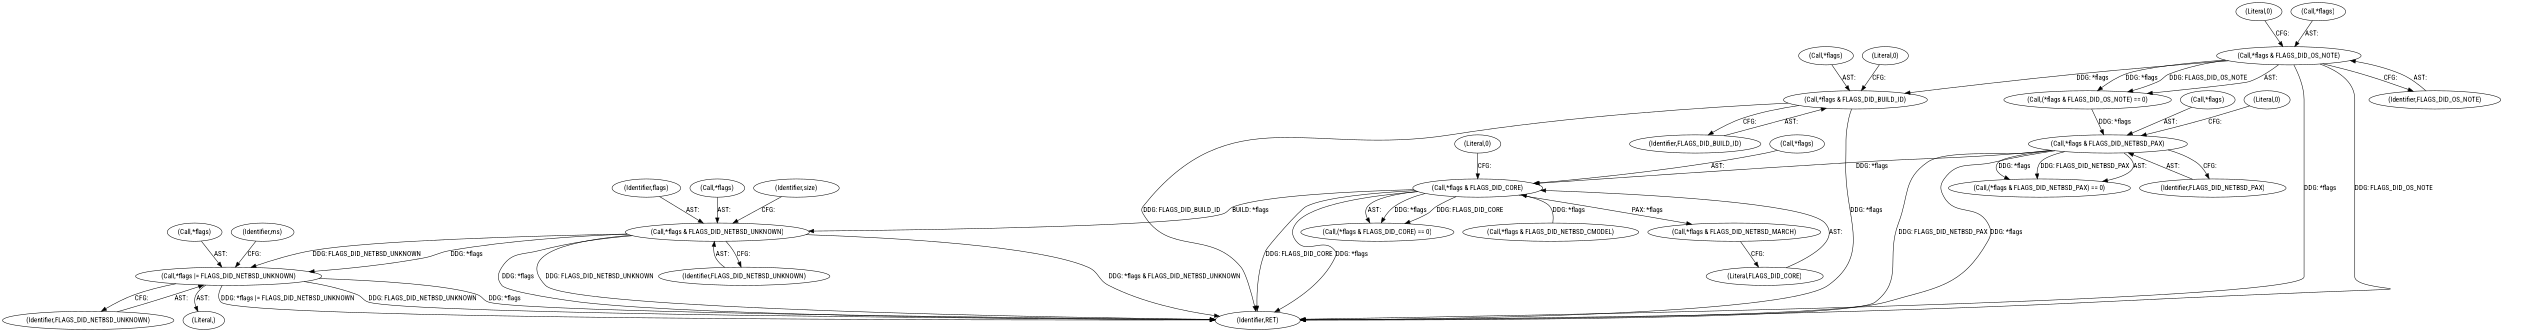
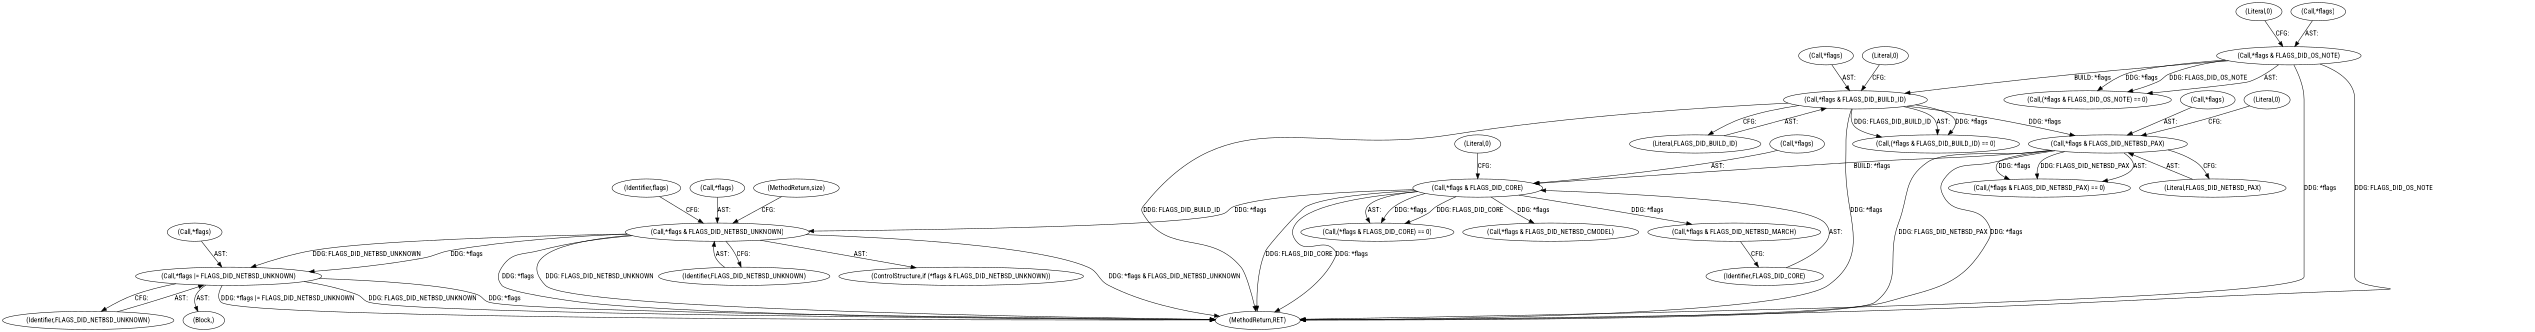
edge "(Call,*flags & FLAGS_DID_OS_NOTE)" -> "(Call,*flags & FLAGS_DID_BUILD_ID)": label "DDG: *flags" -> "BUILD: *flags"
node "(Identifier,FLAGS_DID_OS_NOTE)": removed
edge "(Call,(*flags & FLAGS_DID_OS_NOTE) == 0)" -> "(Call,*flags & FLAGS_DID_NETBSD_PAX)": now "(Call,*flags & FLAGS_DID_BUILD_ID)" -> "(Call,*flags & FLAGS_DID_NETBSD_PAX)"
node "(Identifier,FLAGS_DID_BUILD_ID)": label "(Identifier,FLAGS_DID_BUILD_ID)" -> "(Literal,FLAGS_DID_BUILD_ID)"
node "(Call,(*flags & FLAGS_DID_BUILD_ID) == 0)": added
edge "(Call,*flags & FLAGS_DID_NETBSD_PAX)" -> "(Call,*flags & FLAGS_DID_CORE)": label "DDG: *flags" -> "BUILD: *flags"
node "(Identifier,size)": label "(Identifier,size)" -> "(MethodReturn,size)"
node "(Identifier,FLAGS_DID_NETBSD_PAX)": label "(Identifier,FLAGS_DID_NETBSD_PAX)" -> "(Literal,FLAGS_DID_NETBSD_PAX)"
edge "(Call,*flags & FLAGS_DID_NETBSD_CMODEL)" -> "(Call,*flags & FLAGS_DID_CORE)": reversed
edge "(Identifier,flags)" -> "(Call,*flags & FLAGS_DID_NETBSD_UNKNOWN)": label "AST: " -> "CFG: "
edge "(Call,*flags & FLAGS_DID_CORE)" -> "(Call,*flags & FLAGS_DID_NETBSD_UNKNOWN)": label "BUILD: *flags" -> "DDG: *flags"
edge "(Call,*flags & FLAGS_DID_CORE)" -> "(Call,*flags & FLAGS_DID_NETBSD_MARCH)": label "PAX: *flags" -> "DDG: *flags"
node "(Identifier,ms)": removed
node "(ControlStructure,if (*flags & FLAGS_DID_NETBSD_UNKNOWN))": added
node "(Literal,FLAGS_DID_CORE)": label "(Literal,FLAGS_DID_CORE)" -> "(Identifier,FLAGS_DID_CORE)"
node "(Literal,)": label "(Literal,)" -> "(Block,)"
node "(Identifier,RET)": label "(Identifier,RET)" -> "(MethodReturn,RET)"
